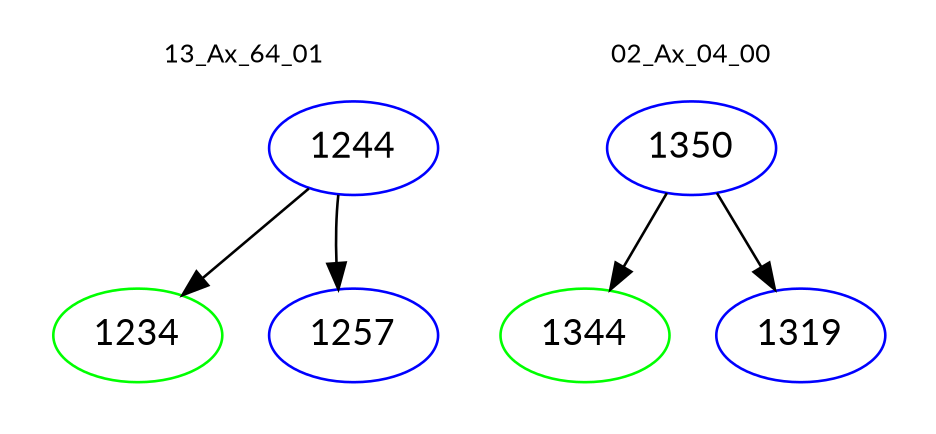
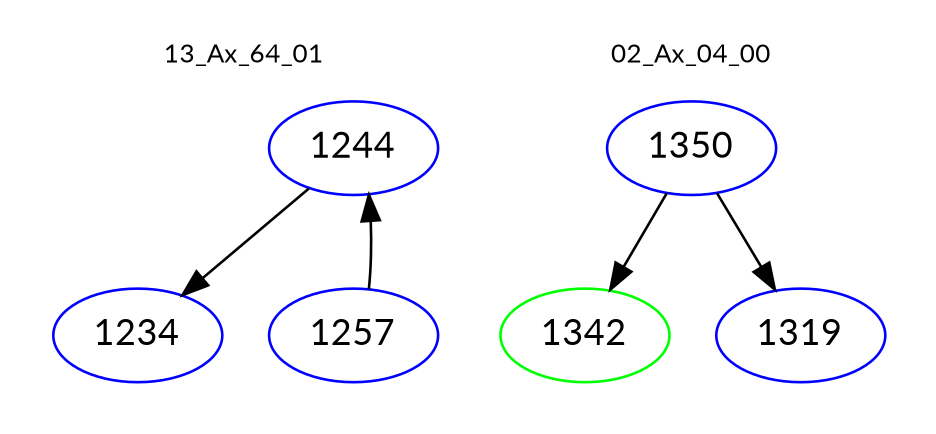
edge "1244" -> "1257": reversed
node "1234": color green -> blue
node "1344": label "1344" -> "1342"
